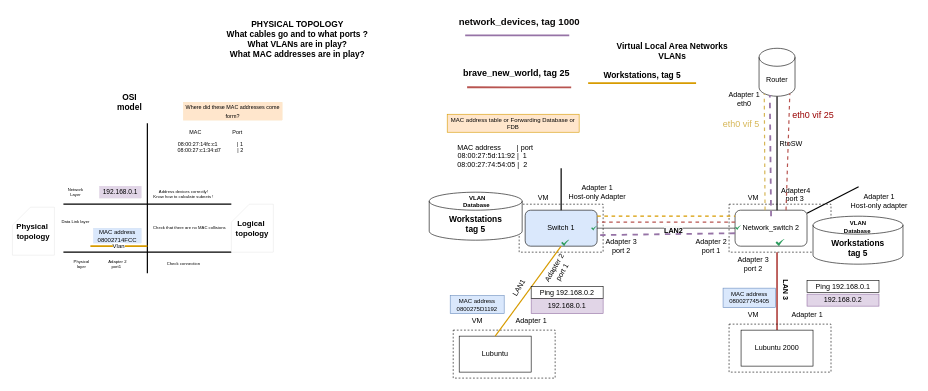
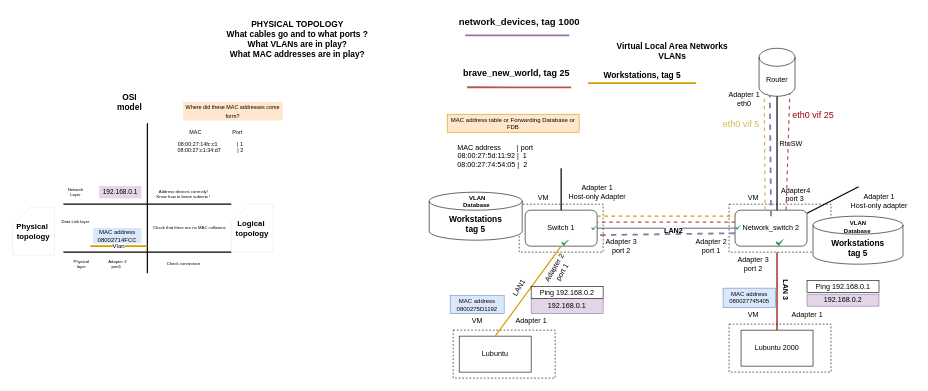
node "Address devices correctly!Know how to calculate subnets !": label "Address devices correctly!Know how to calculate subnets !" -> "Address devices correctly!Know how to brave subnets !"
node "Switch 1": fillcolor #dae8fc -> #ffffff
